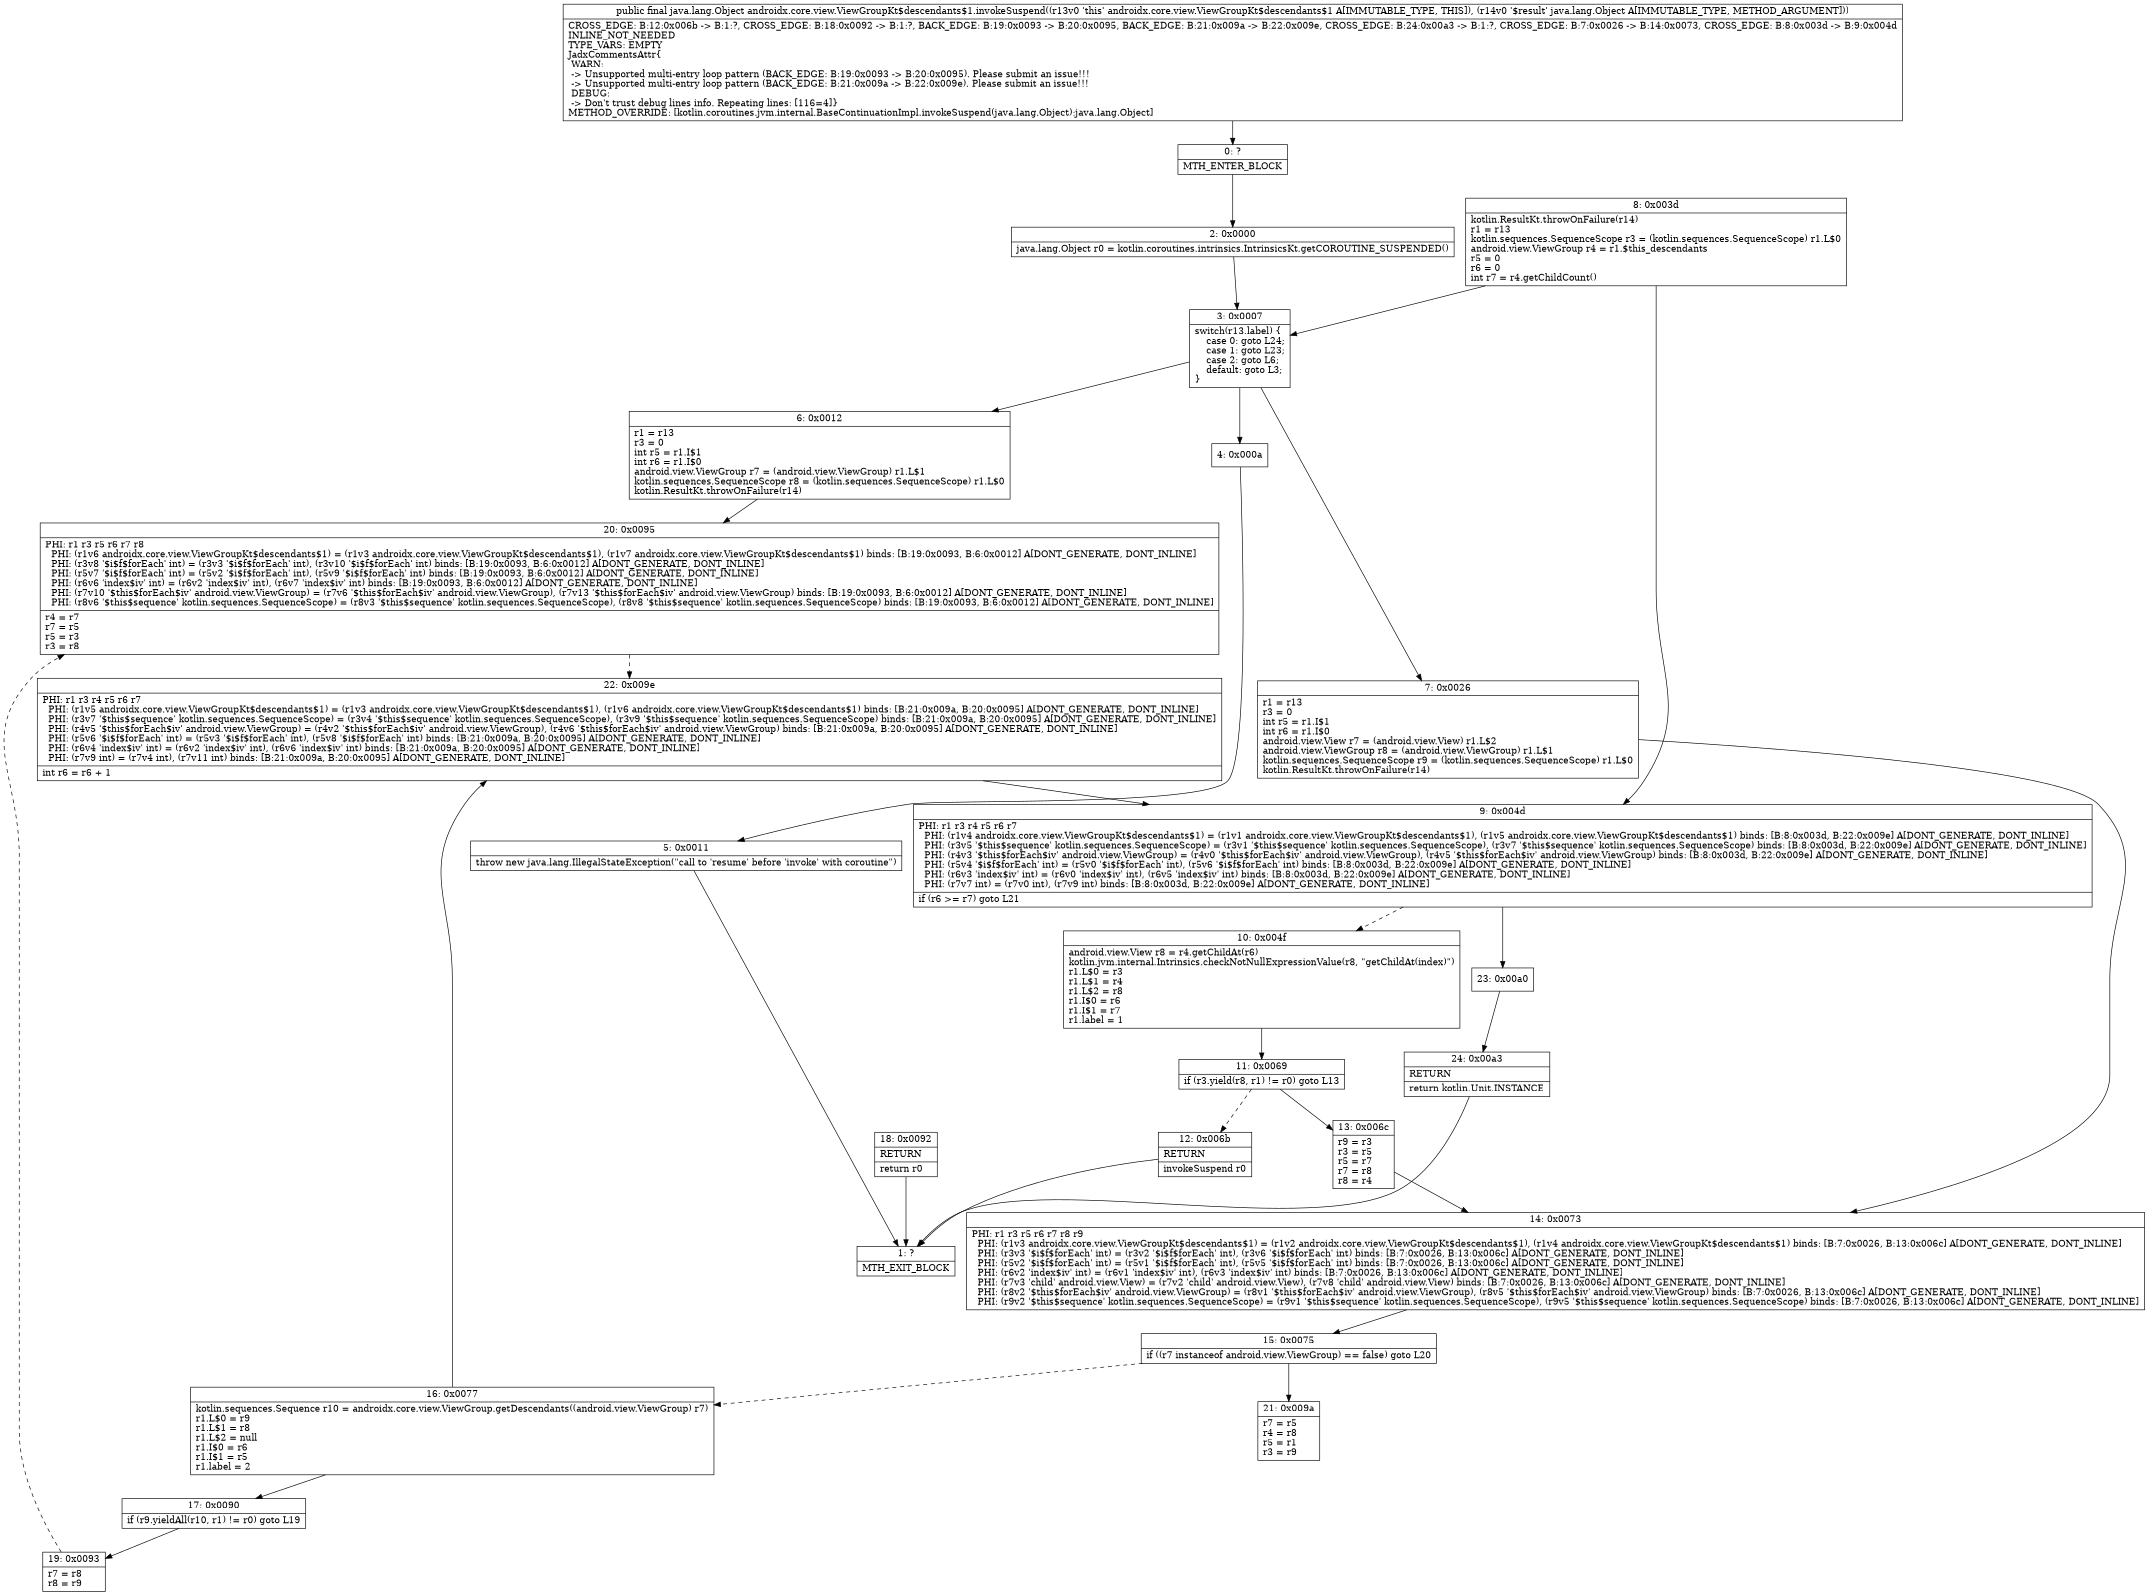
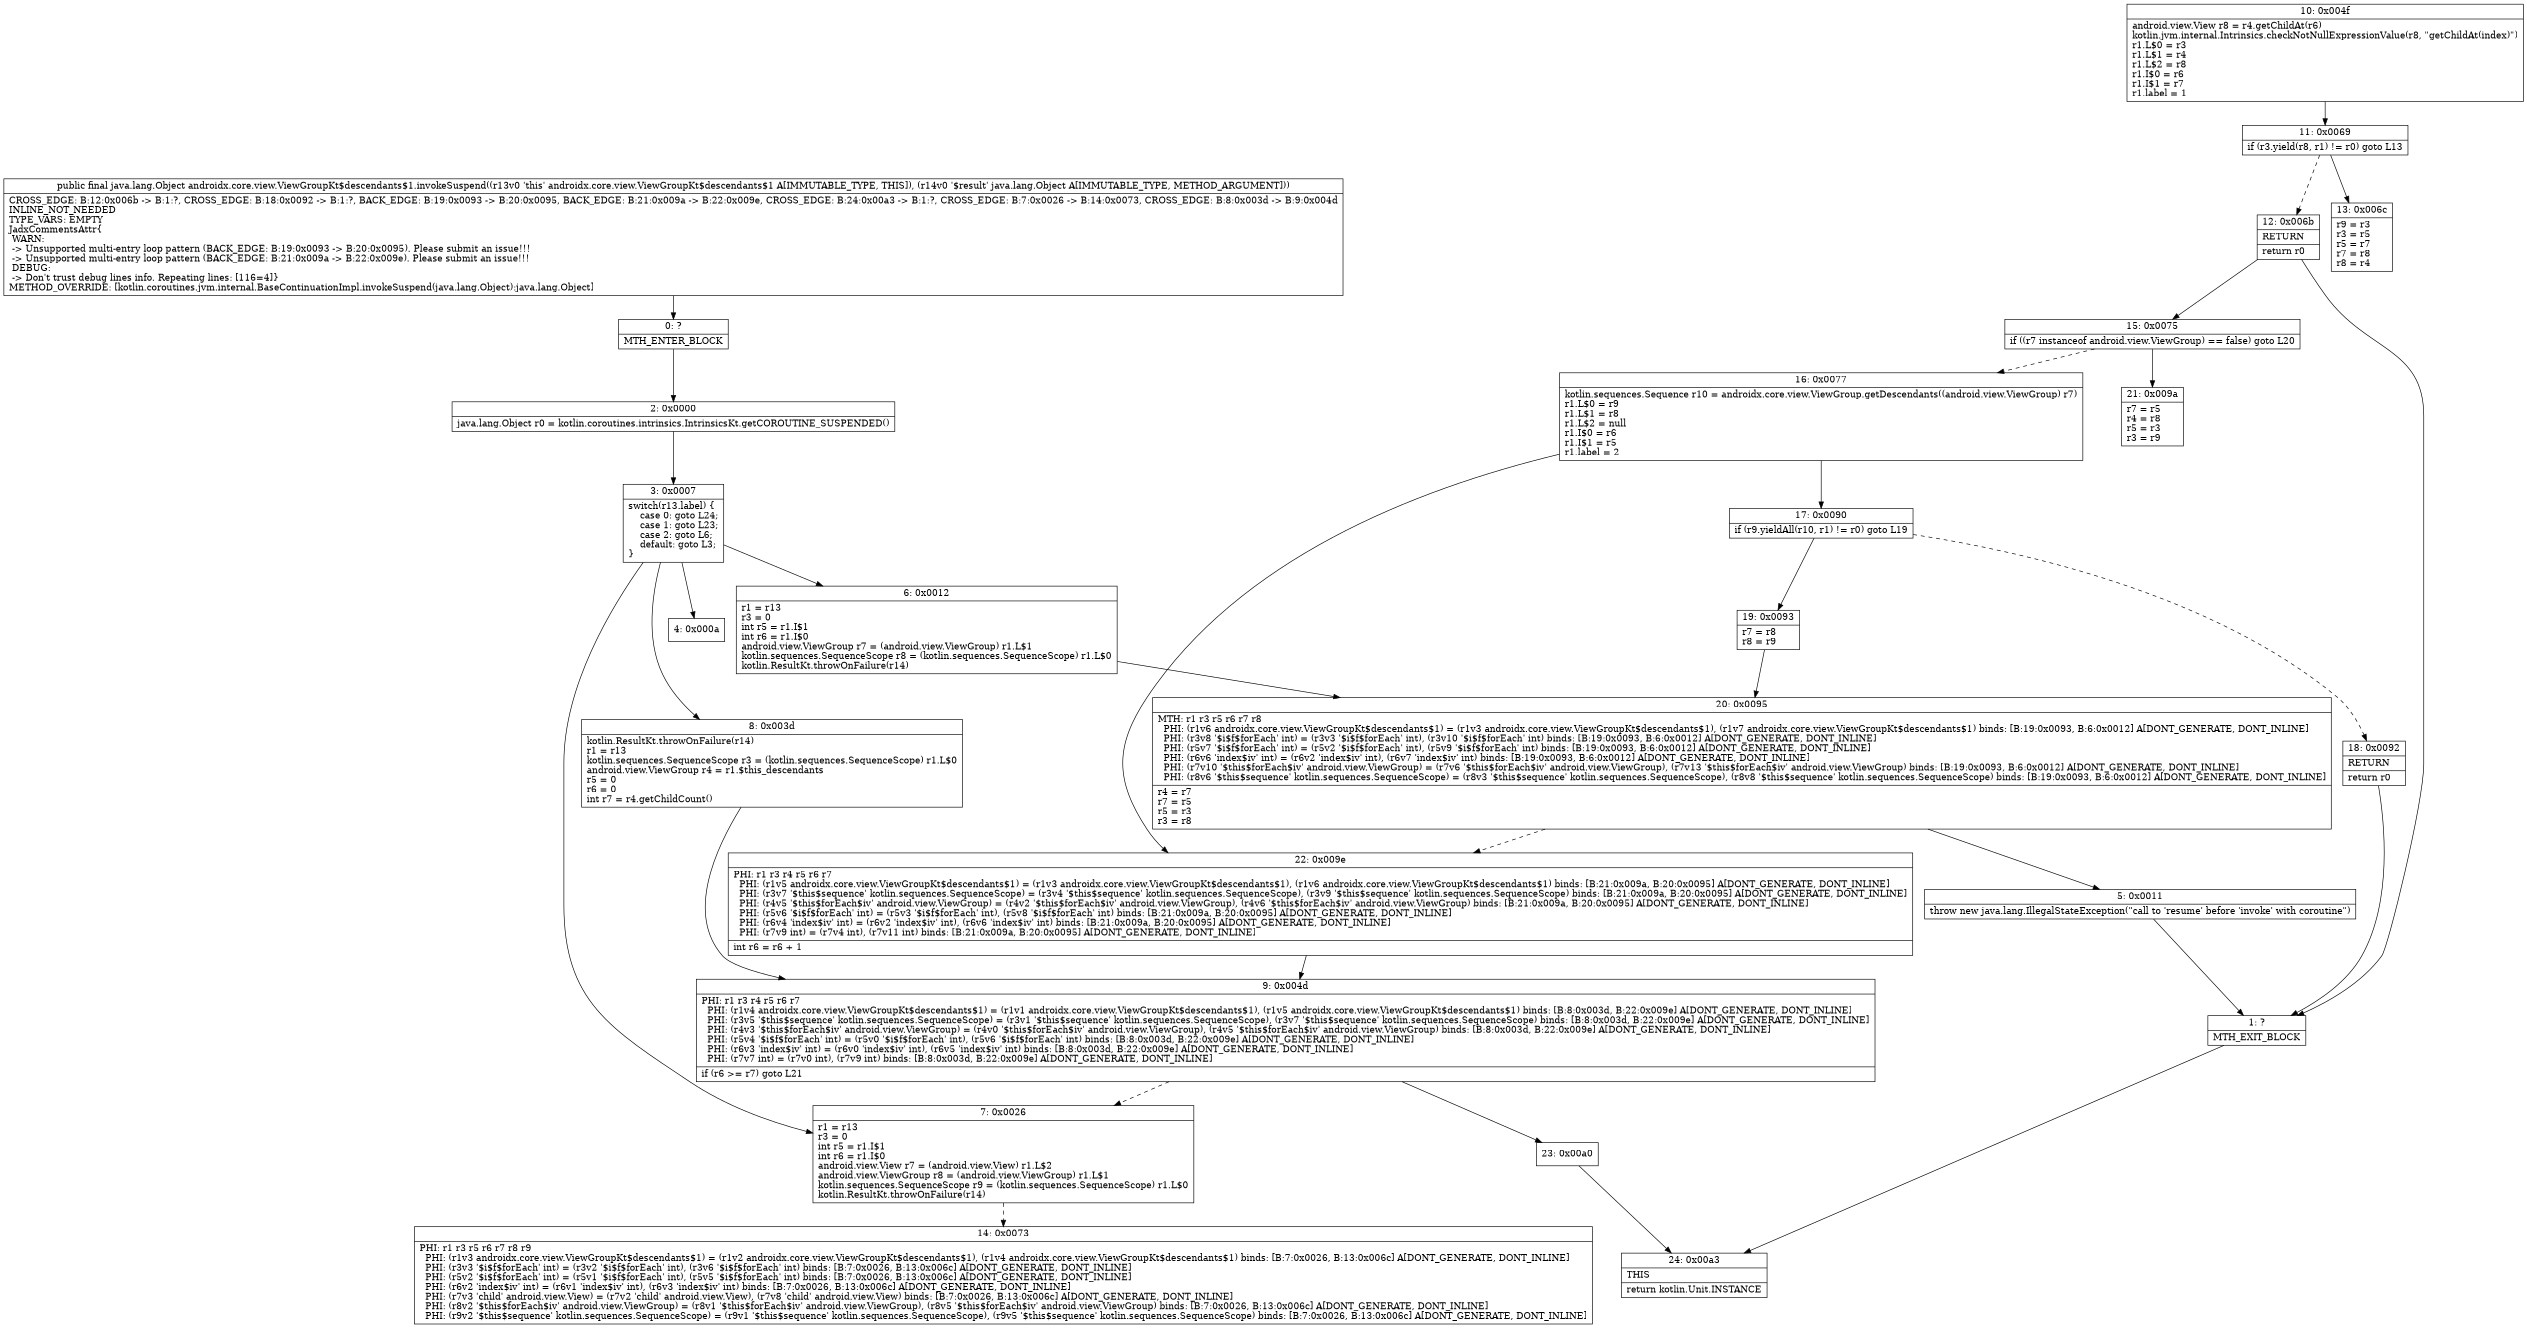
edge "8: 0x003d" -> "3: 0x0007": reversed
node "20: 0x0095": text "PHI: r1 r3 r5 r6 r7 r8" -> "MTH: r1 r3 r5 r6 r7 r8"
edge "17: 0x0090" -> "18: 0x0092": added
edge "4: 0x000a" -> "5: 0x0011": now "20: 0x0095" -> "5: 0x0011"
edge "7: 0x0026" -> "14: 0x0073": style solid -> dashed
edge "9: 0x004d" -> "10: 0x004f": now "9: 0x004d" -> "7: 0x0026"
node "24: 0x00a3": text "RETURN" -> "THIS"
edge "19: 0x0093" -> "20: 0x0095": style dashed -> solid
node "12: 0x006b": text "invokeSuspend r0" -> "return r0"
edge "13: 0x006c" -> "14: 0x0073": removed
edge "24: 0x00a3" -> "1: ?": reversed
edge "14: 0x0073" -> "15: 0x0075": now "12: 0x006b" -> "15: 0x0075"
node "21: 0x009a": text "r5 = r1" -> "r5 = r3"
